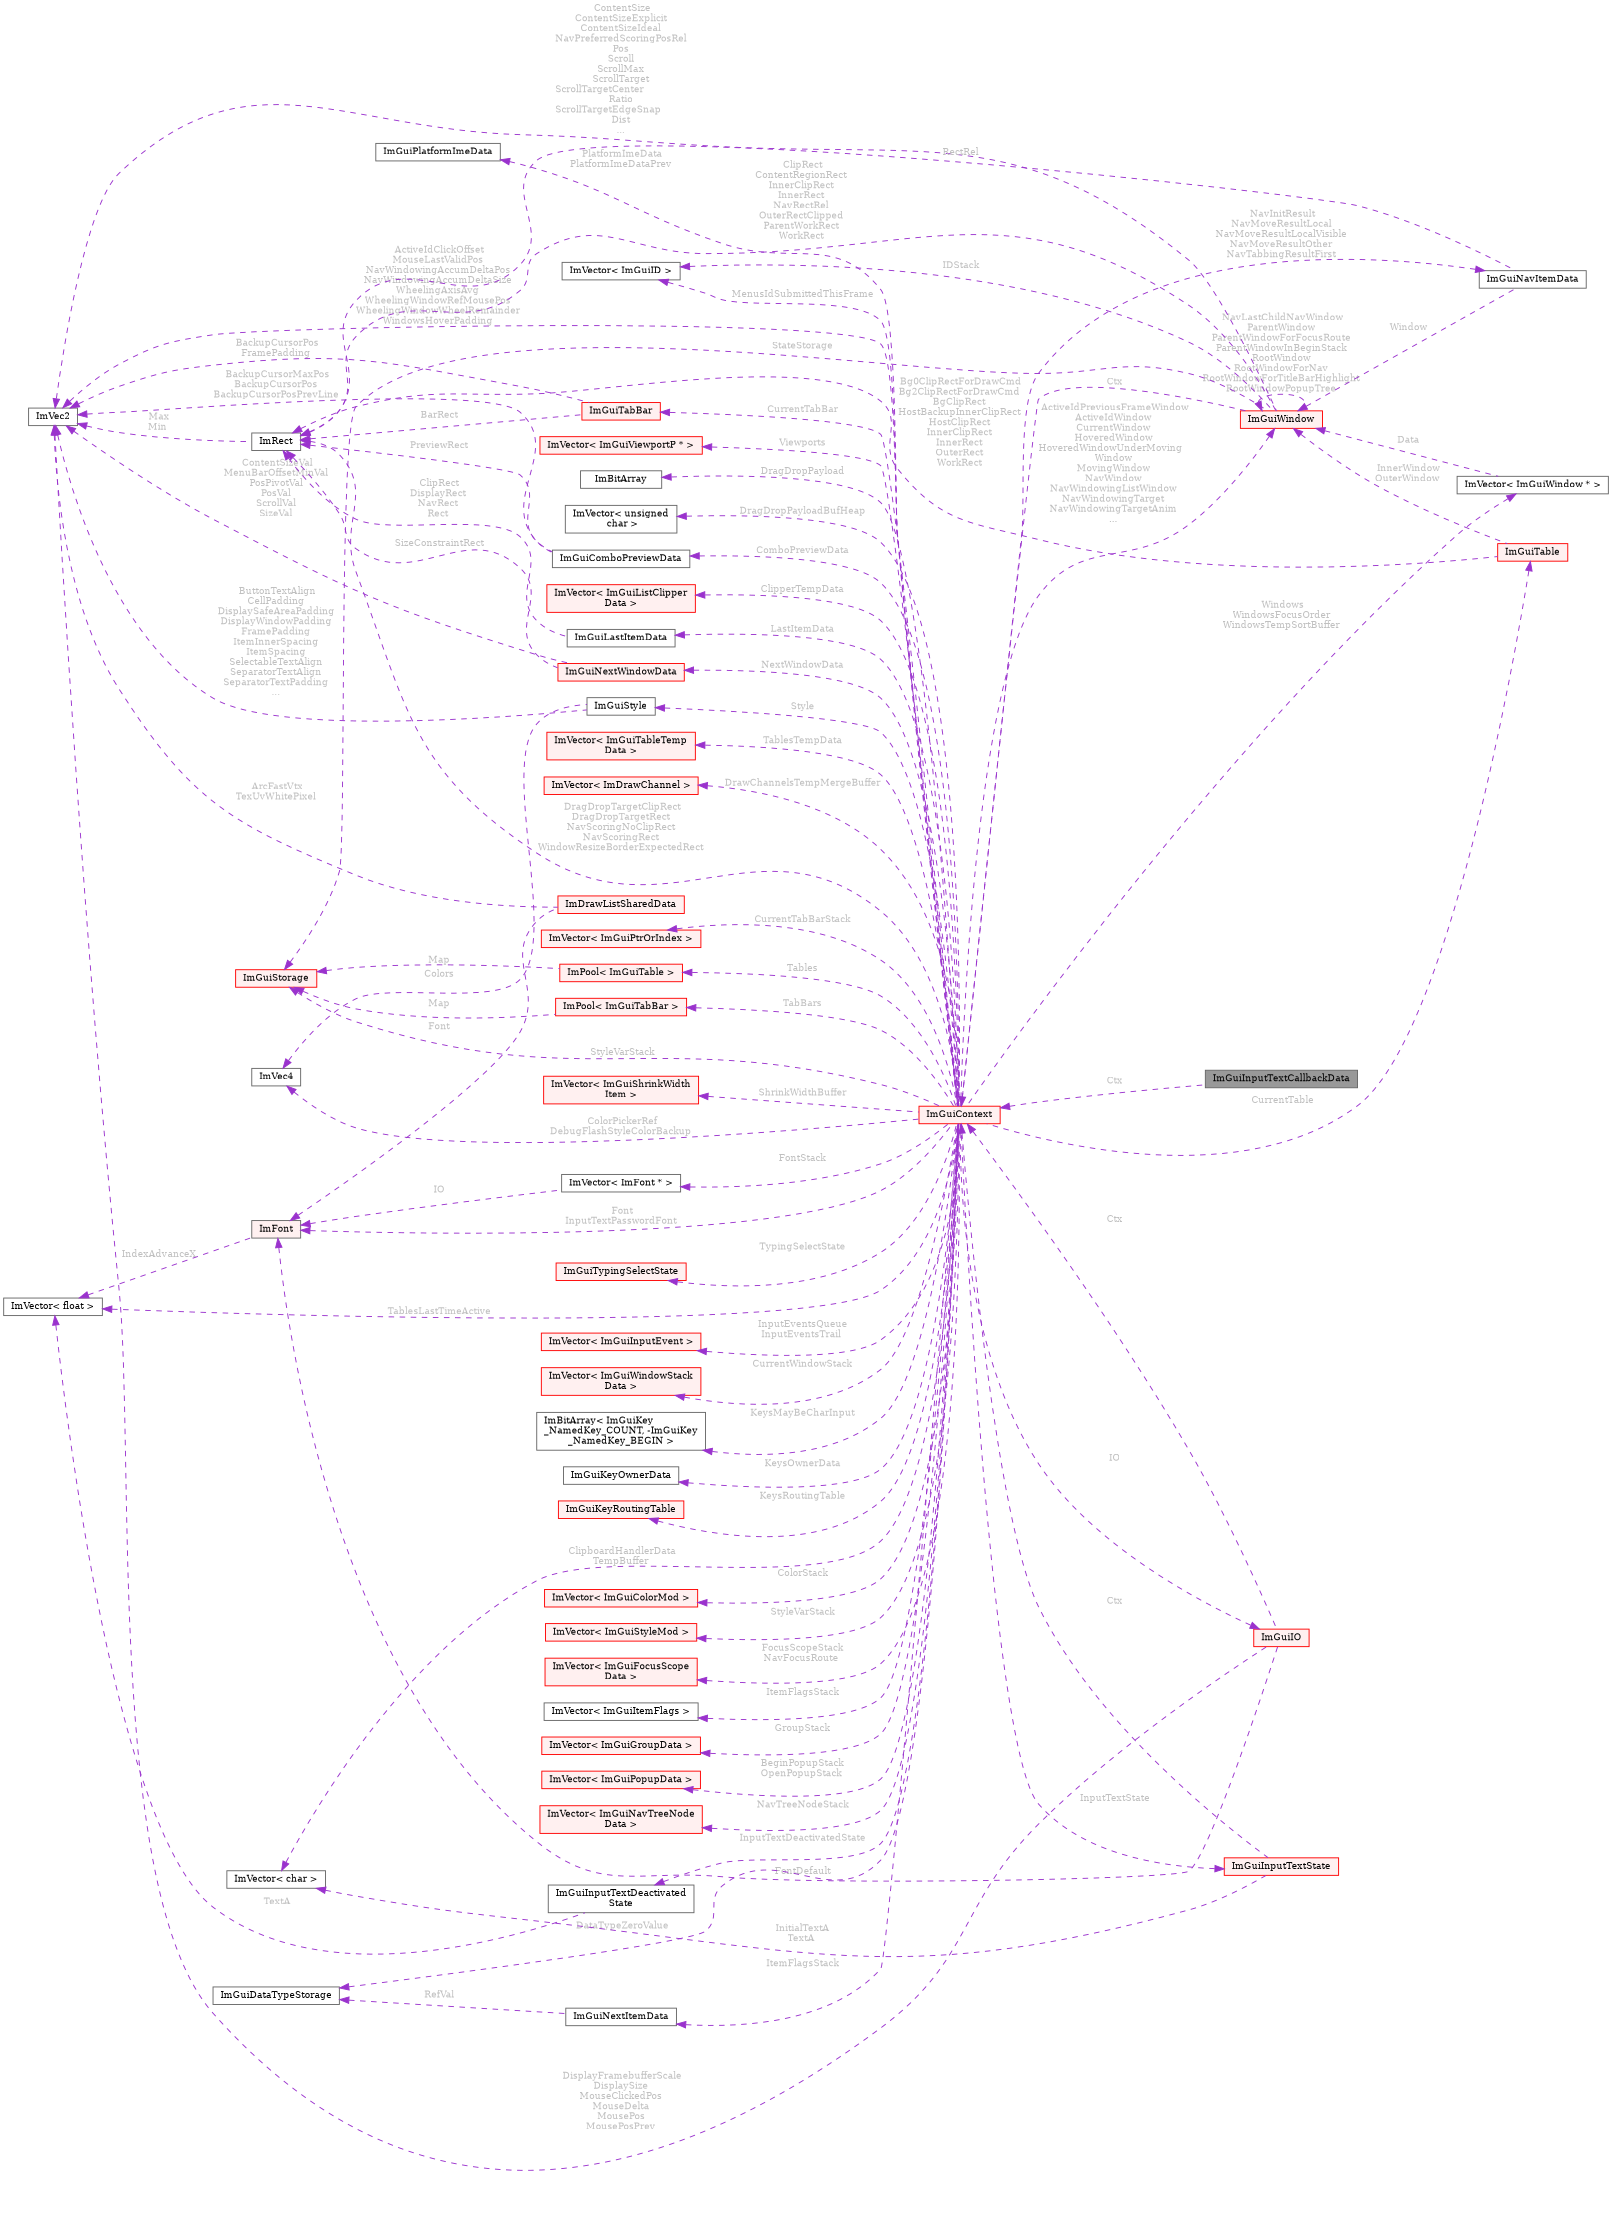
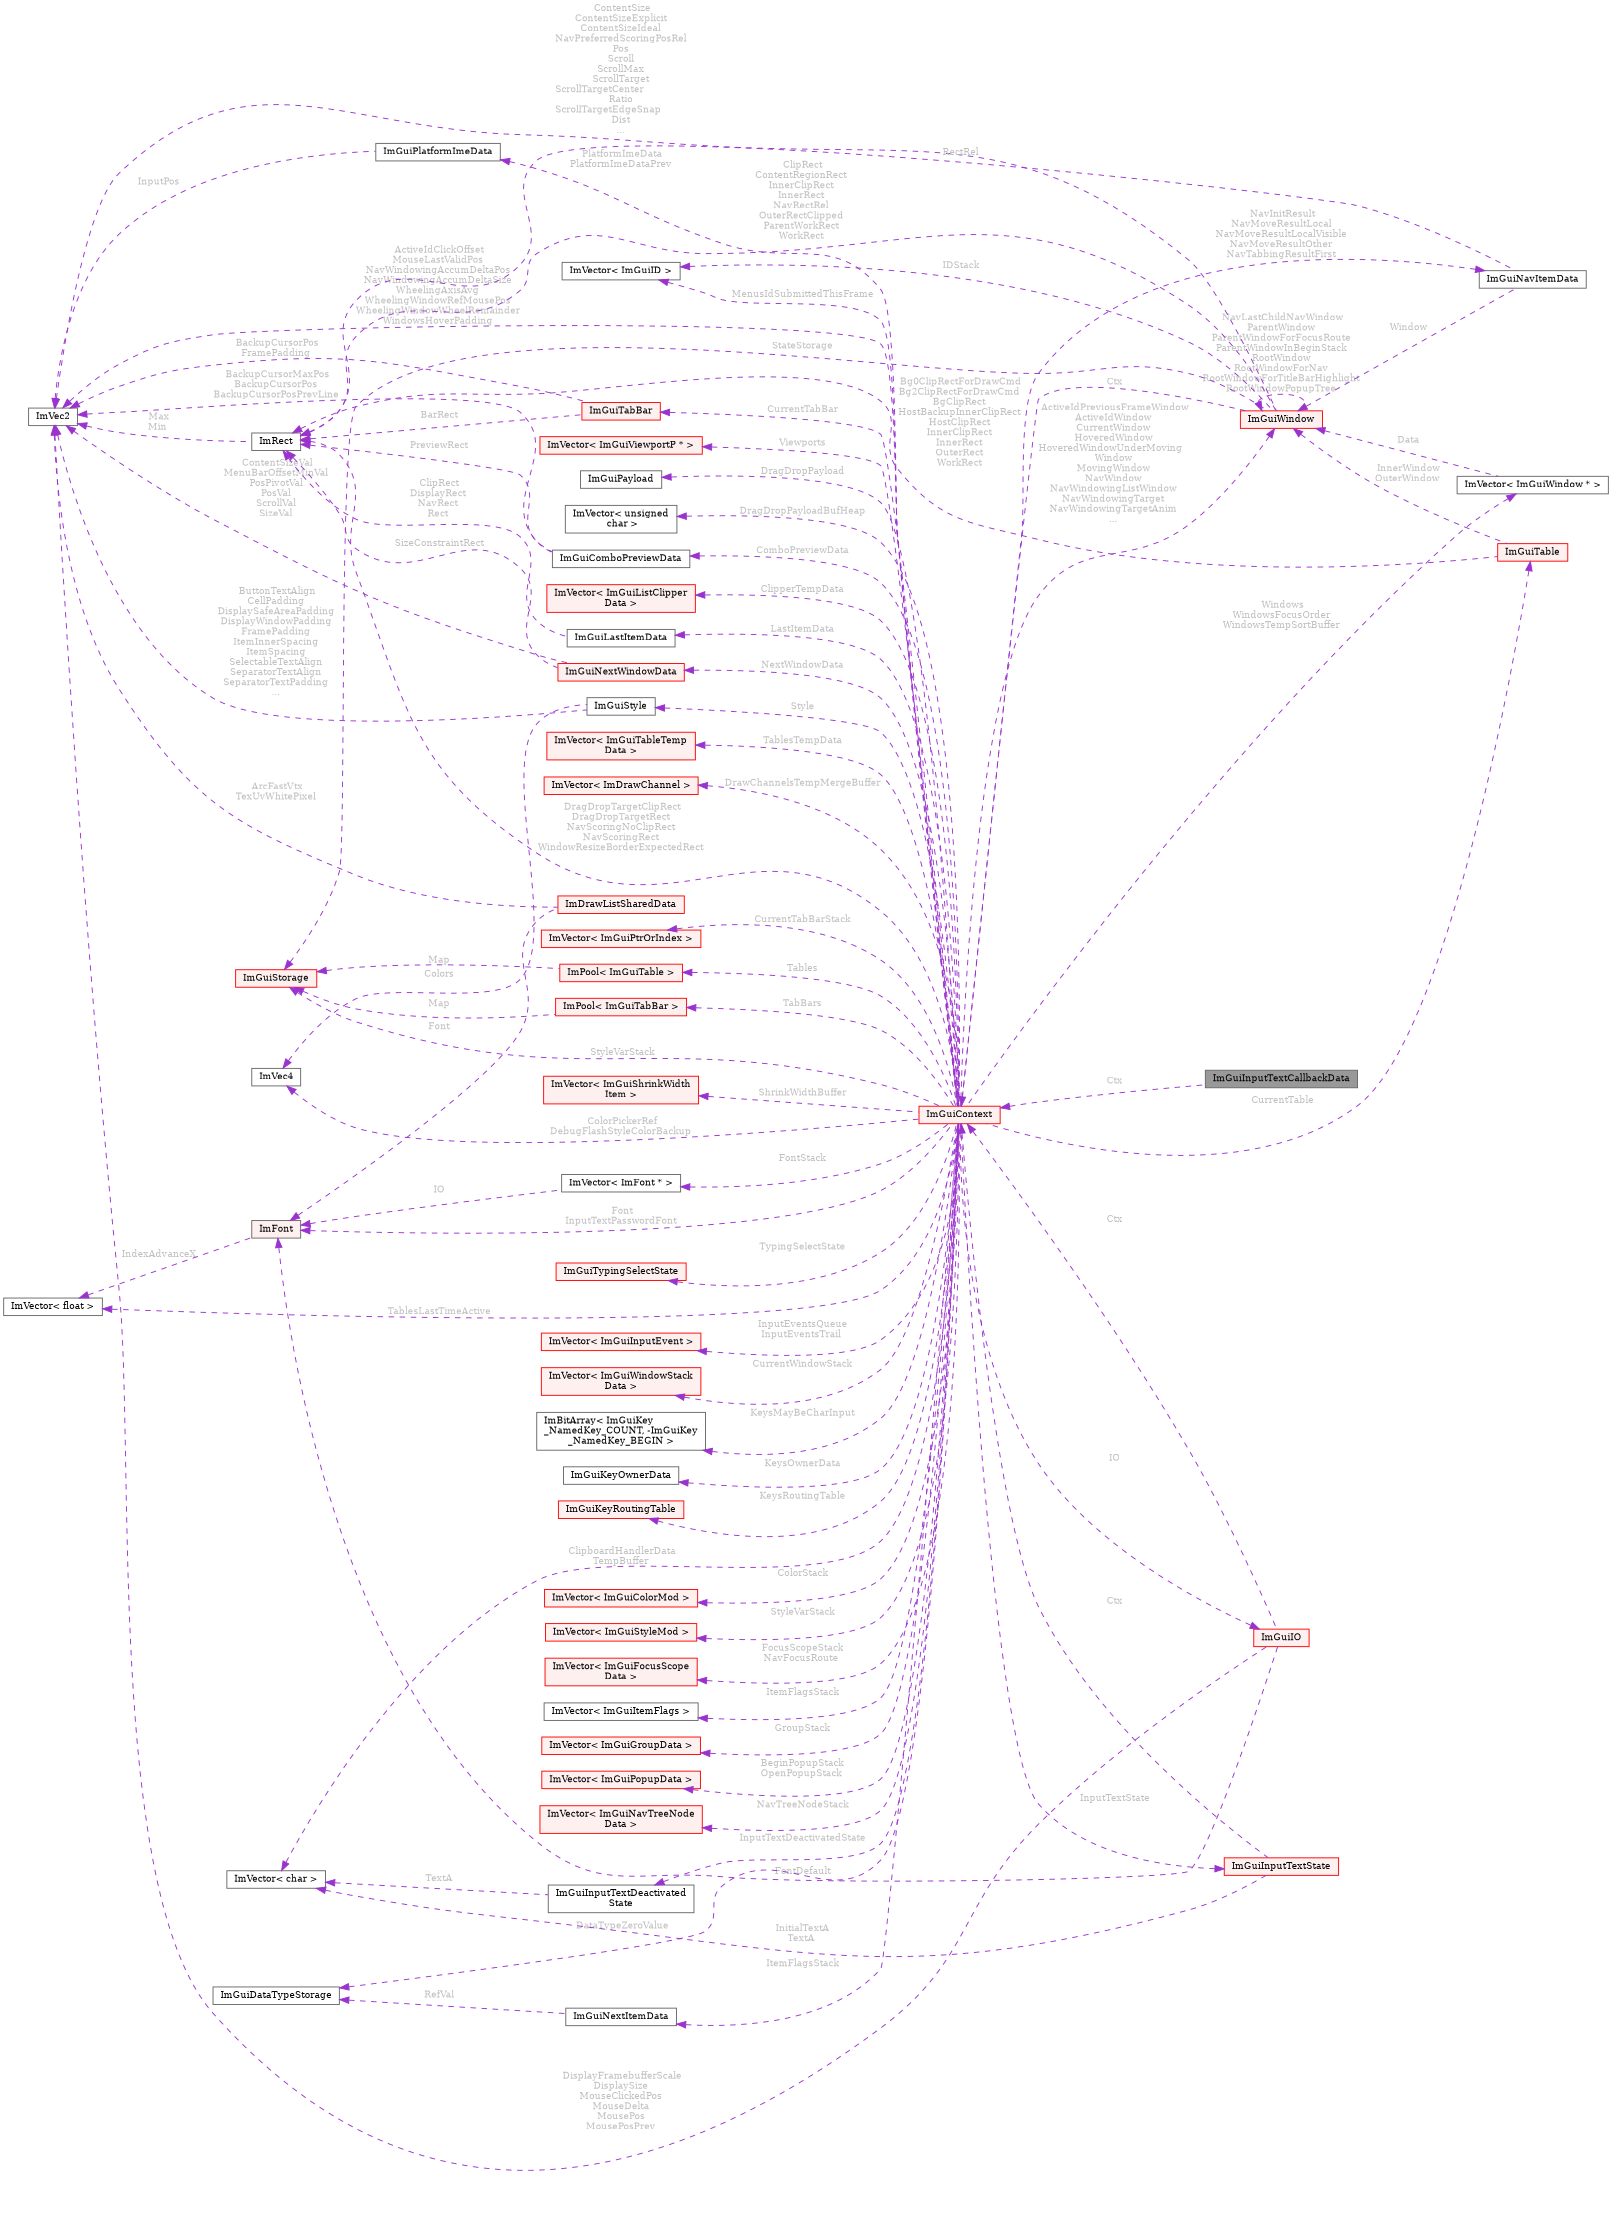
edge "ImGuiPlatformImeData" -> "ImVec2": added, label "InputPos"
node "ImBitArray": label "ImBitArray" -> "ImGuiPayload"
edge "ImGuiInputTextDeactivated State" -> "ImVector< float >": now "ImGuiInputTextDeactivated State" -> "ImVector< char >"
